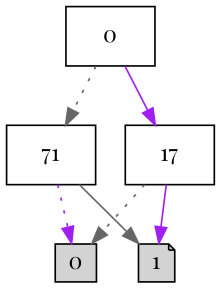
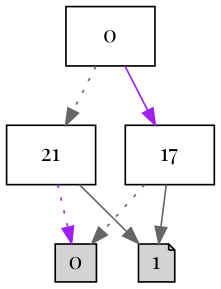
node "71": label "71" -> "21"
edge "17" -> "1": color purple -> gray40
